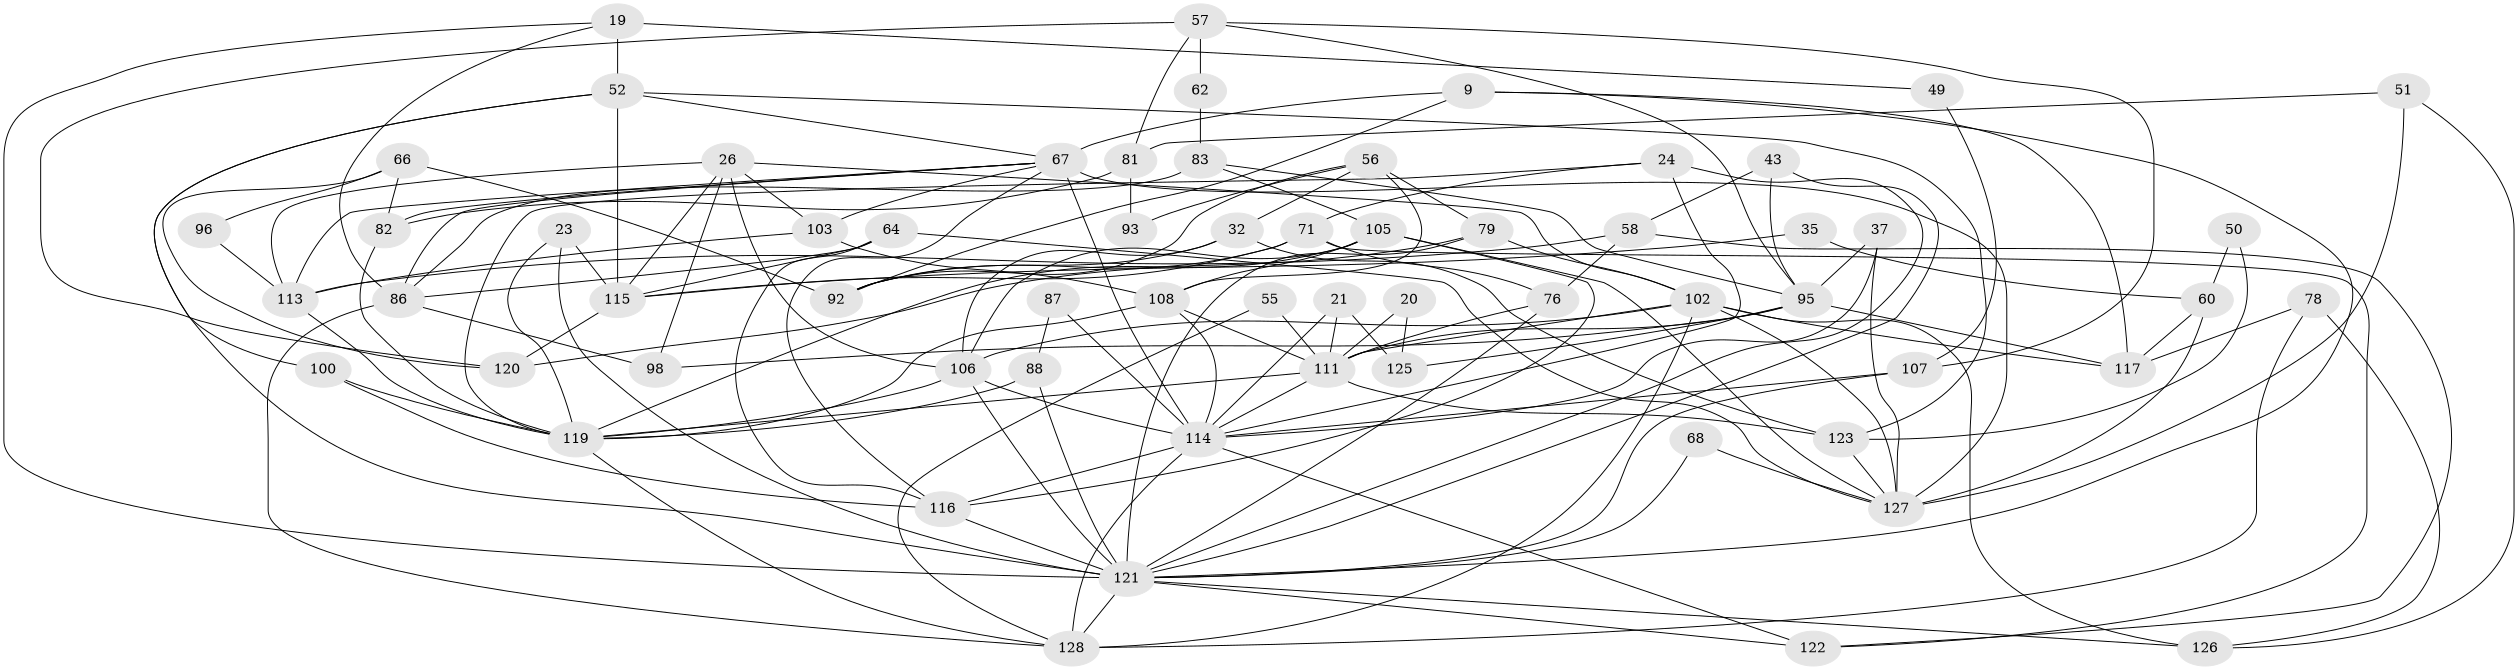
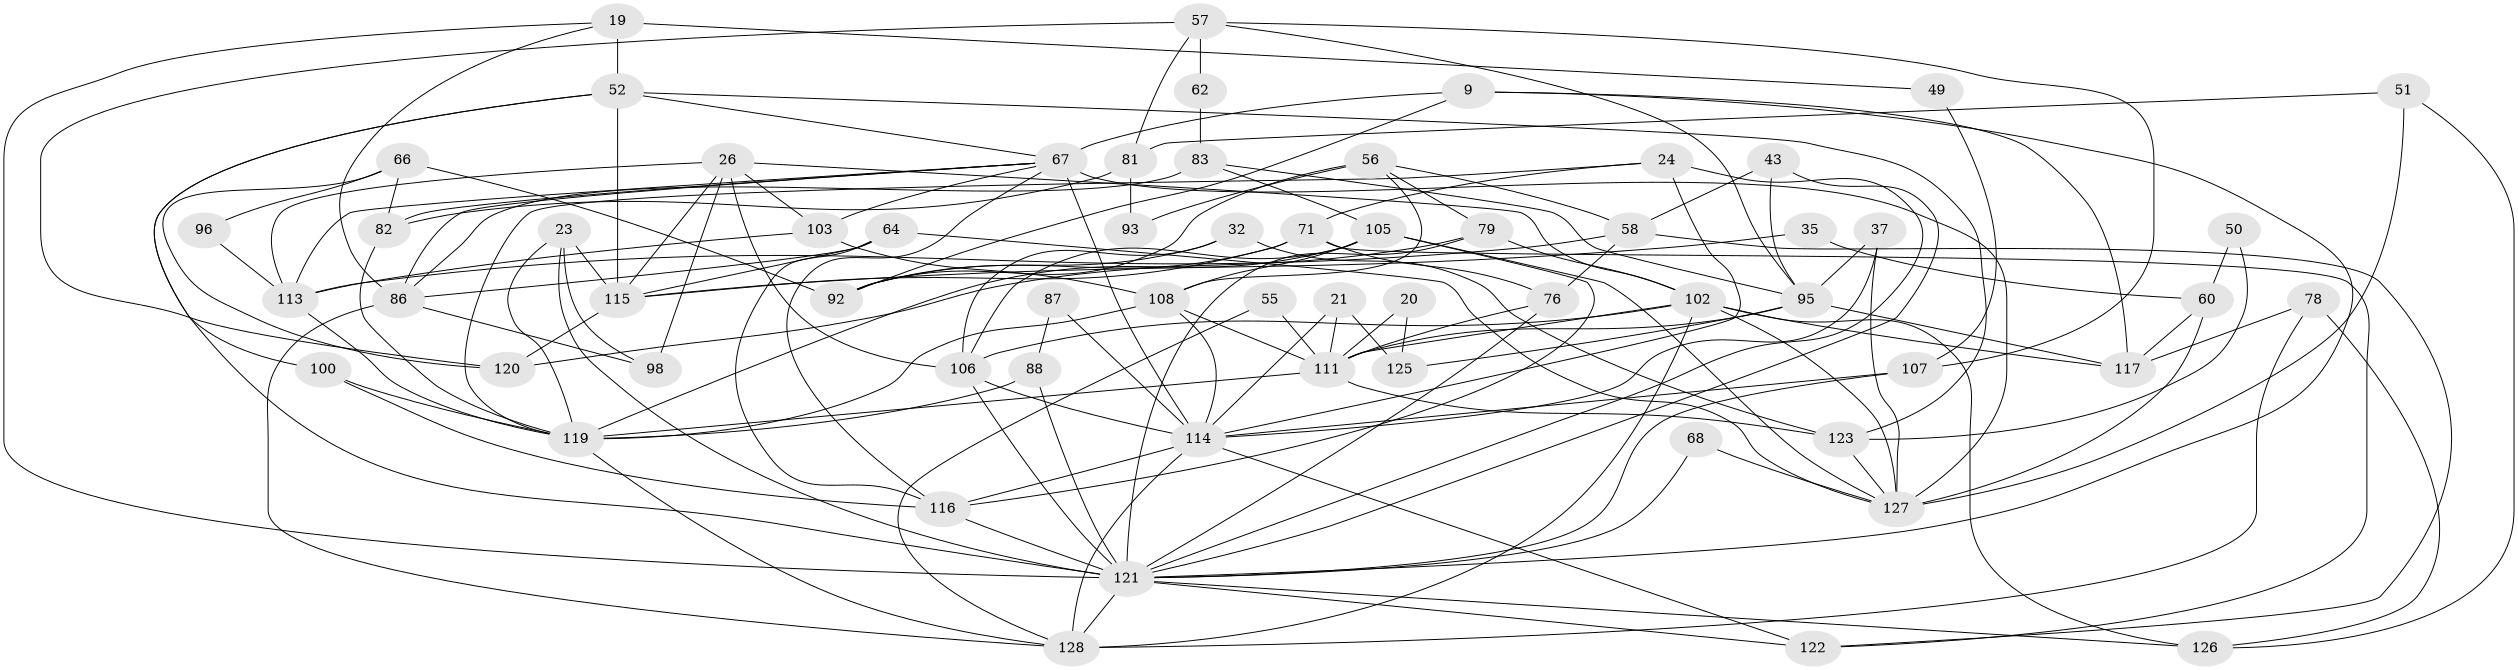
edge "56" -- "32": now "56" -- "58"
edge "95" -- "98": now "23" -- "98"
edge "111" -- "114": removed
edge "106" -- "119": removed
